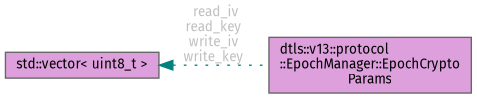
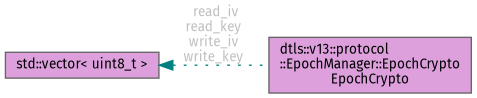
node "dtls::v13::protocol ::EpochManager::EpochCrypto Params": label "dtls::v13::protocol ::EpochManager::EpochCrypto Params" -> "dtls::v13::protocol ::EpochManager::EpochCrypto EpochCrypto"
